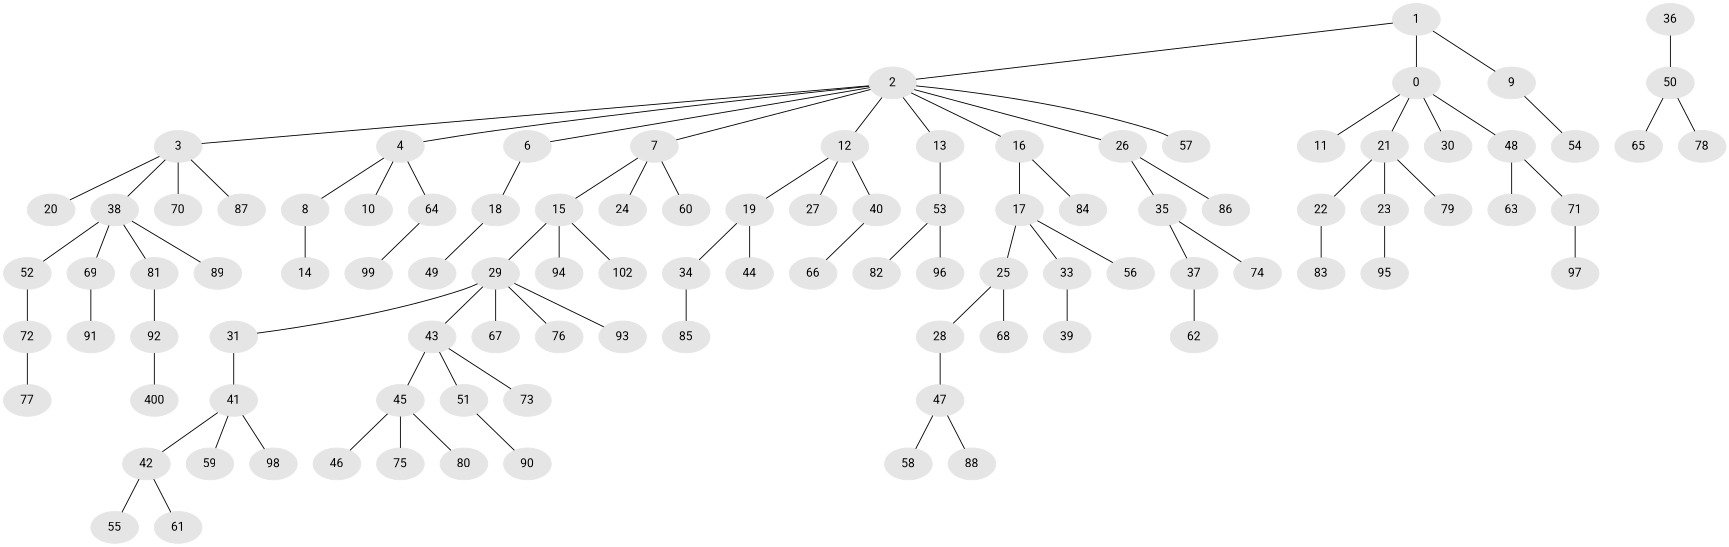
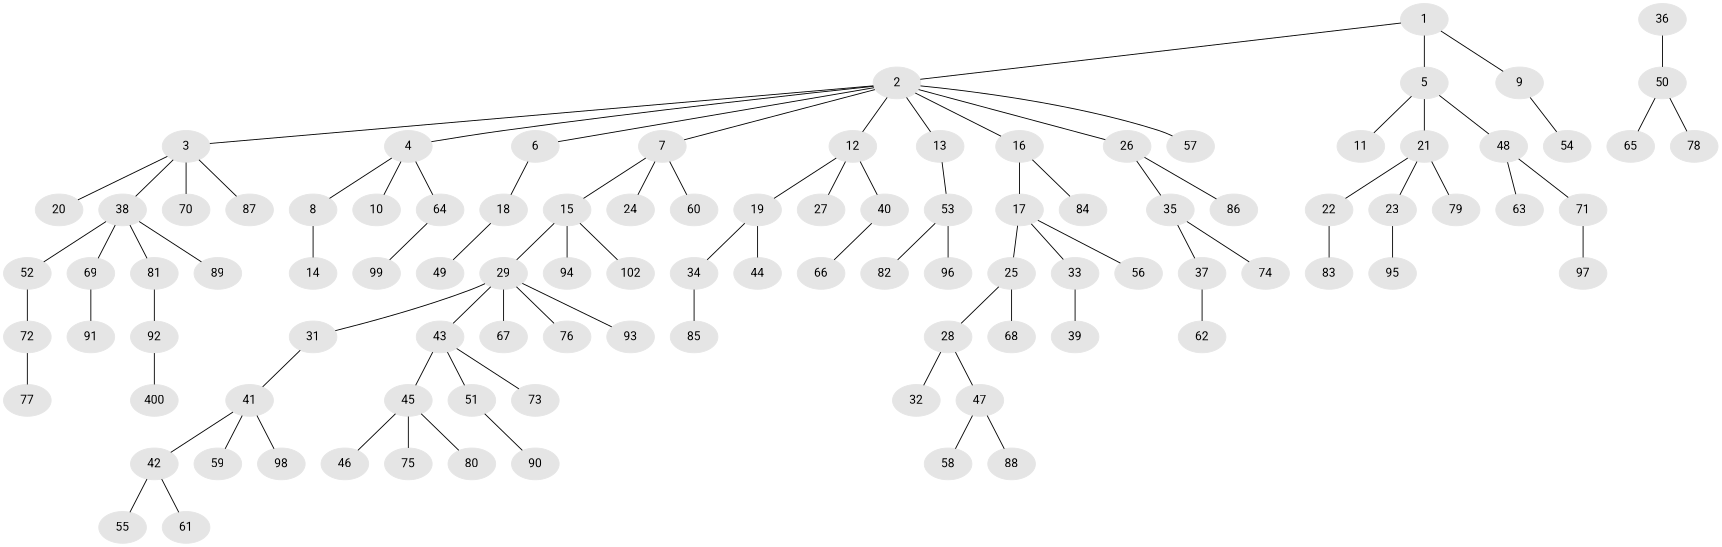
node "0": label "0" -> "5"
node "30": removed
node "32": added
